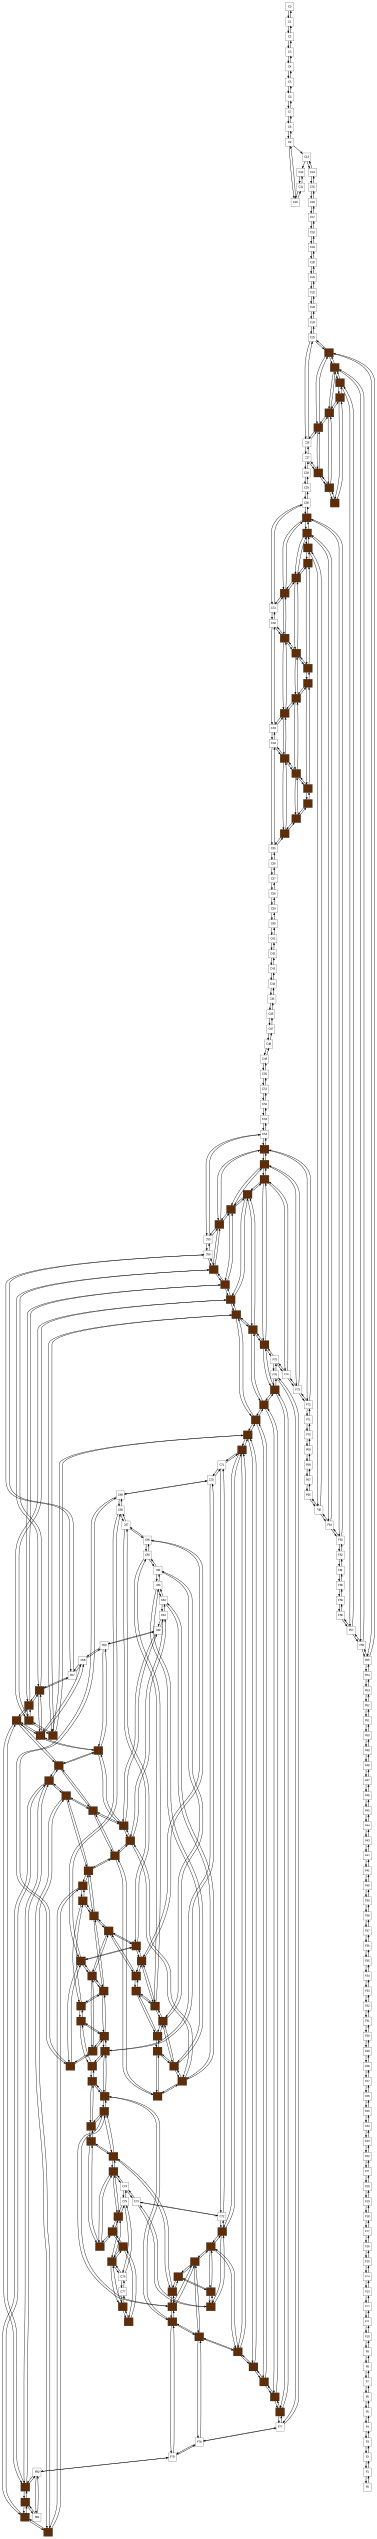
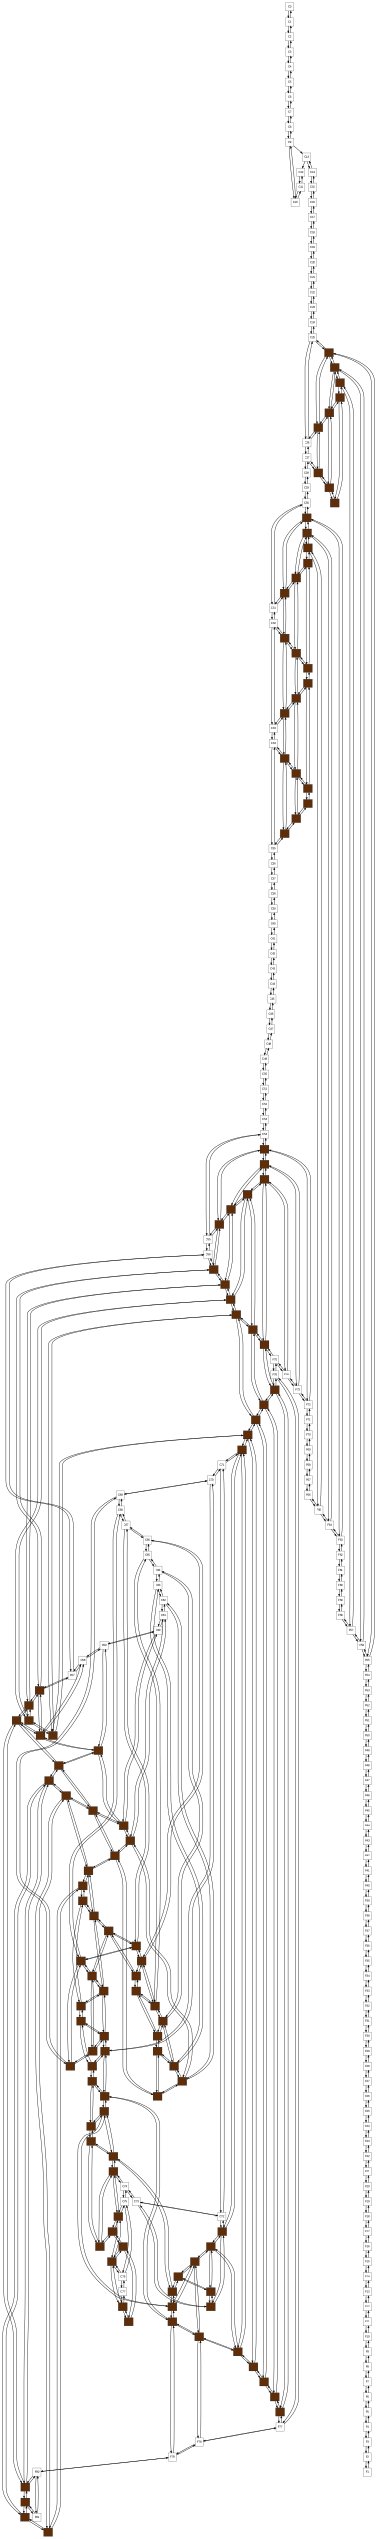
node "F0": removed
